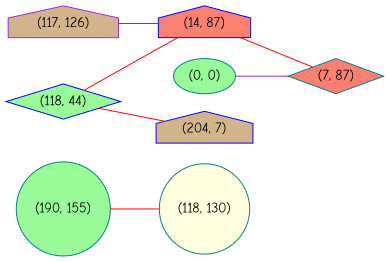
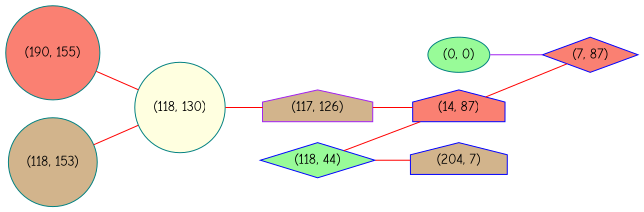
node "(7, 87)": color teal -> blue
edge "(118, 130)" -- "(117, 126)": added
node "(118, 153)": added
node "(190, 155)": fillcolor palegreen -> salmon
